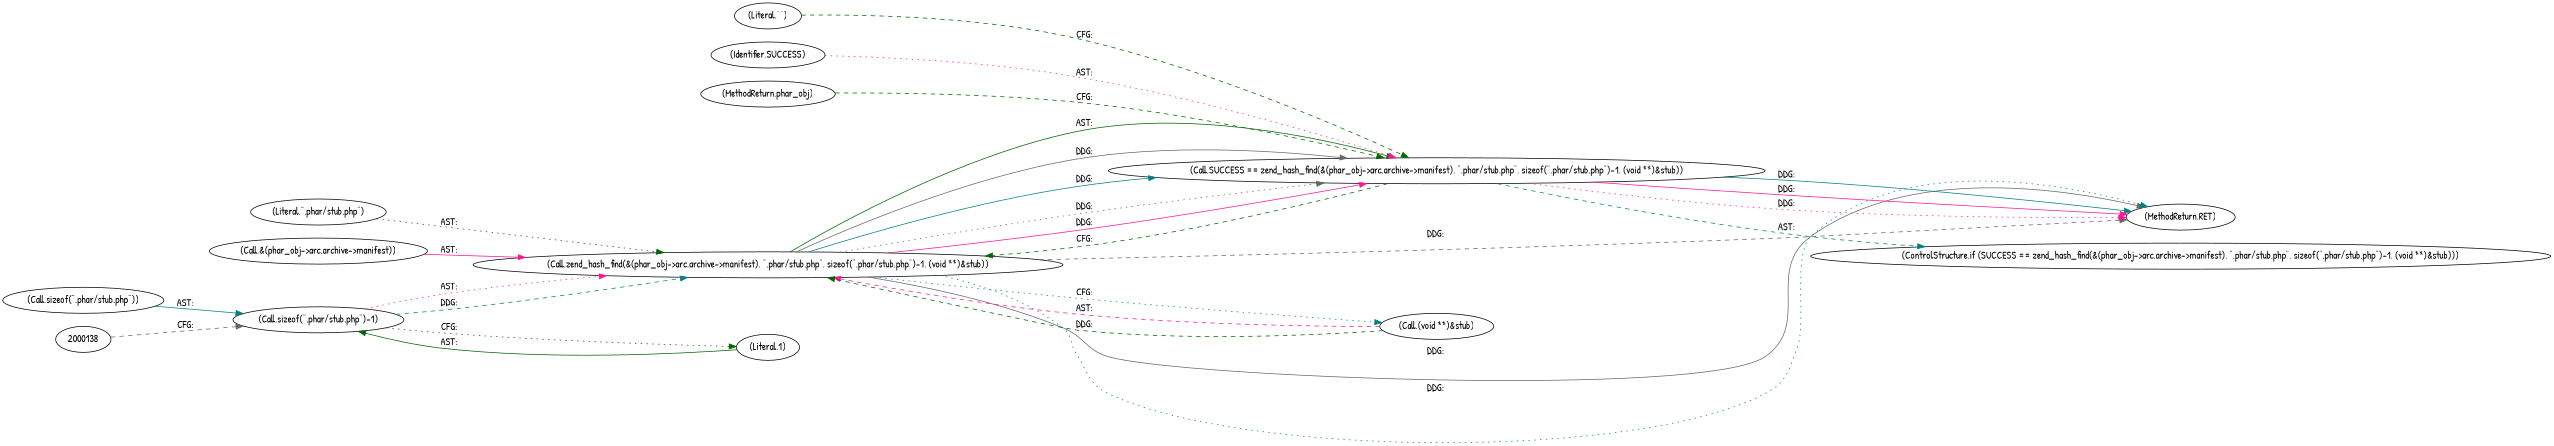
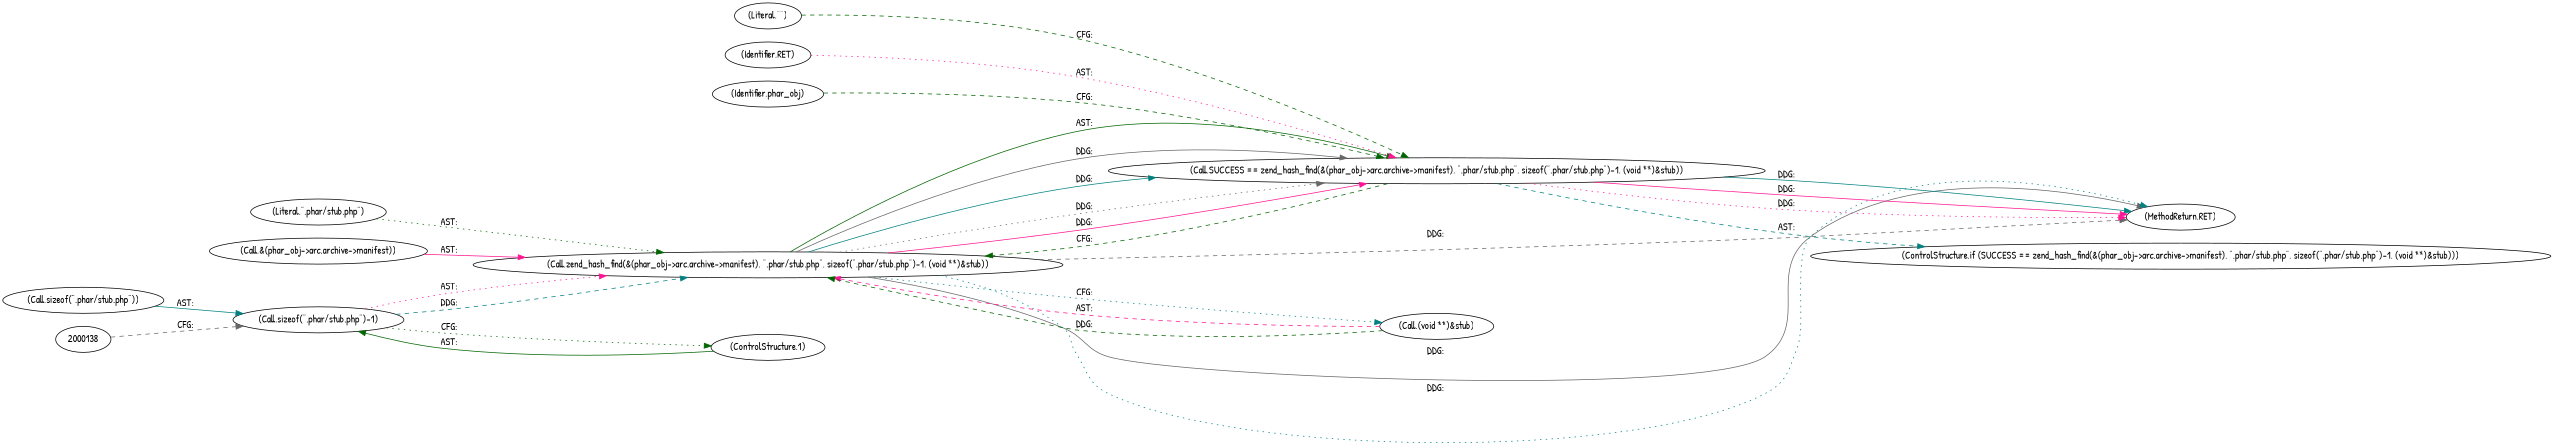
node "(Identifier,SUCCESS)": label "(Identifier,SUCCESS)" -> "(Identifier,RET)"
node "(MethodReturn,phar_obj)": label "(MethodReturn,phar_obj)" -> "(Identifier,phar_obj)"
node "(Literal,1)": label "(Literal,1)" -> "(ControlStructure,1)"
